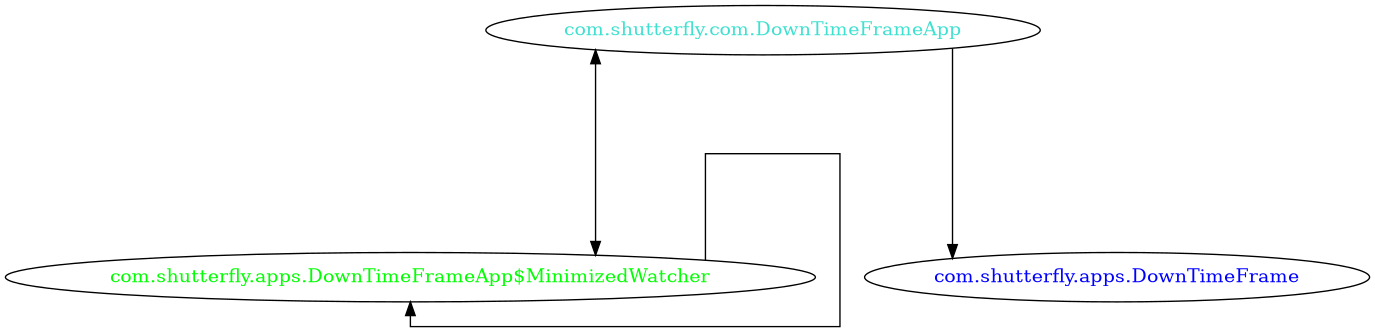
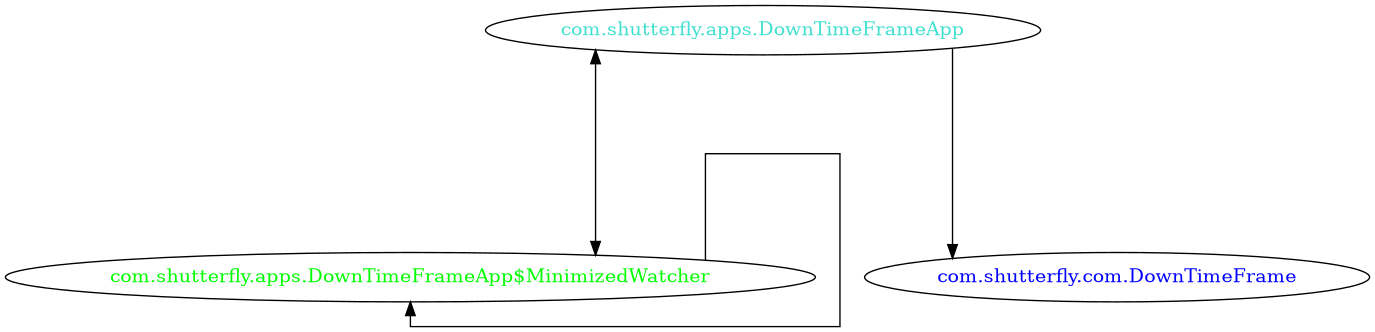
node "com.shutterfly.com.DownTimeFrameApp": label "com.shutterfly.com.DownTimeFrameApp" -> "com.shutterfly.apps.DownTimeFrameApp"
node "com.shutterfly.apps.DownTimeFrame": label "com.shutterfly.apps.DownTimeFrame" -> "com.shutterfly.com.DownTimeFrame"
